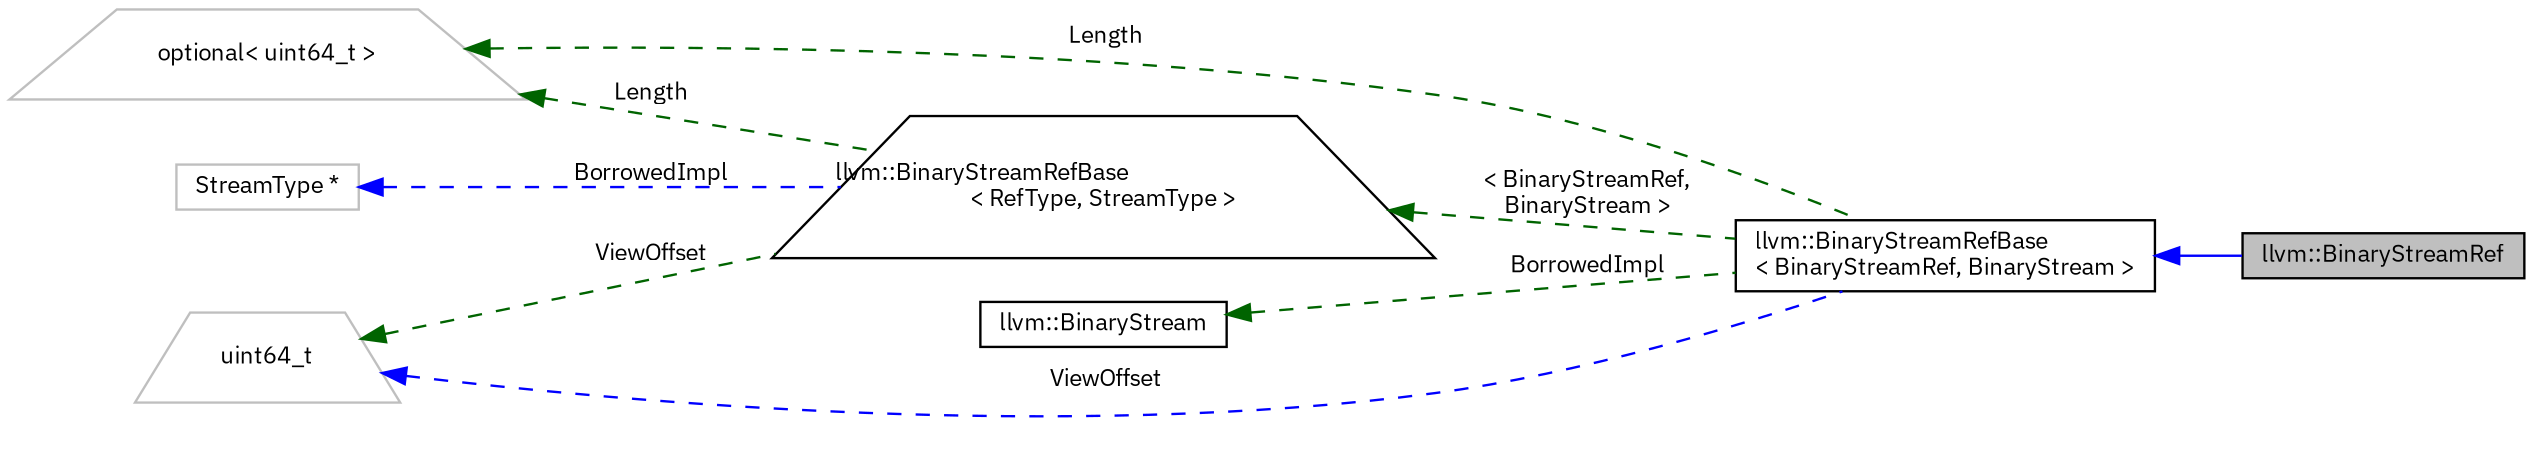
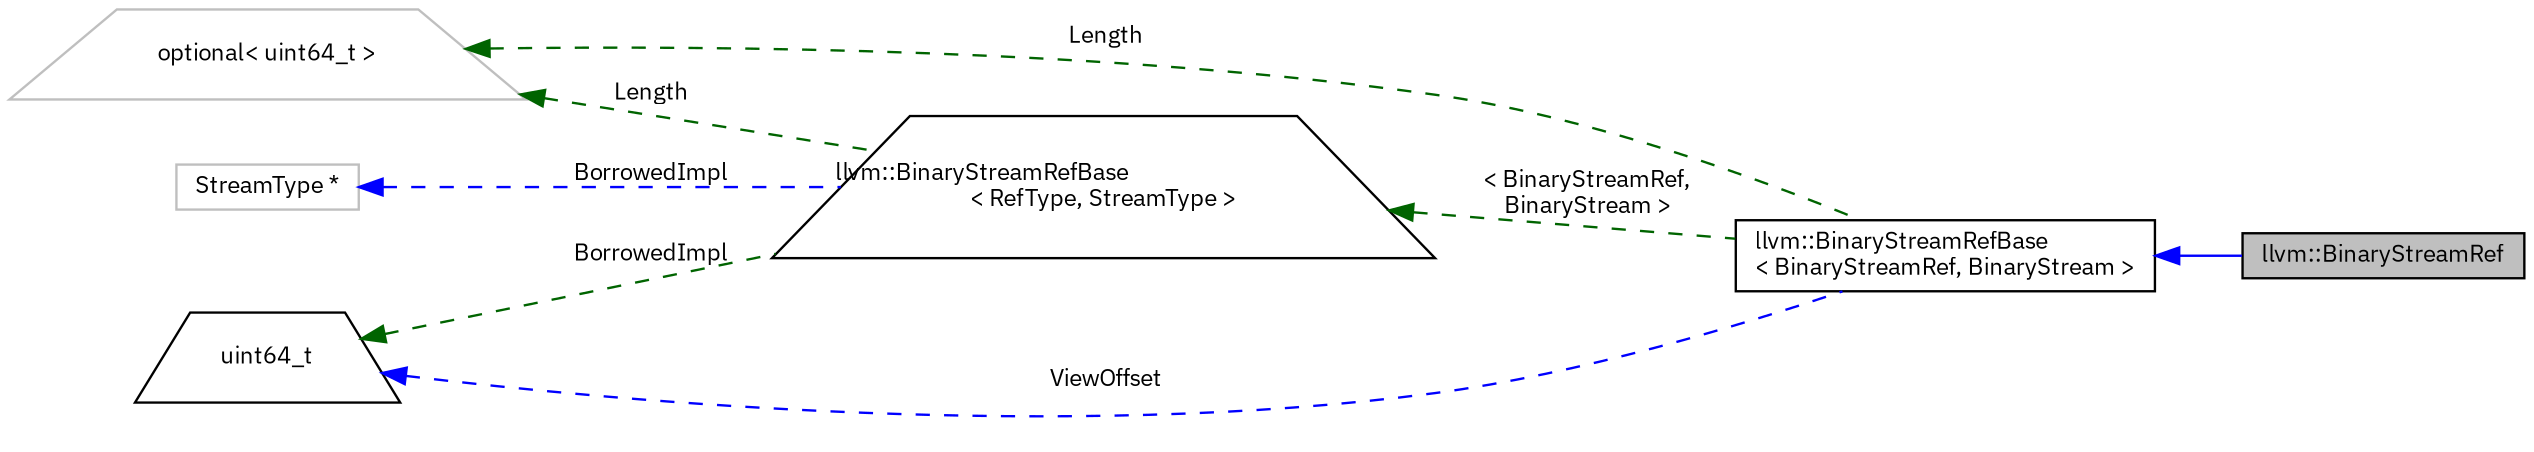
edge "llvm::BinaryStreamRefBase < RefType, StreamType >" -> "uint64_t": label " ViewOffset" -> " BorrowedImpl"
node "llvm::BinaryStream": removed
node "uint64_t": color grey75 -> black
